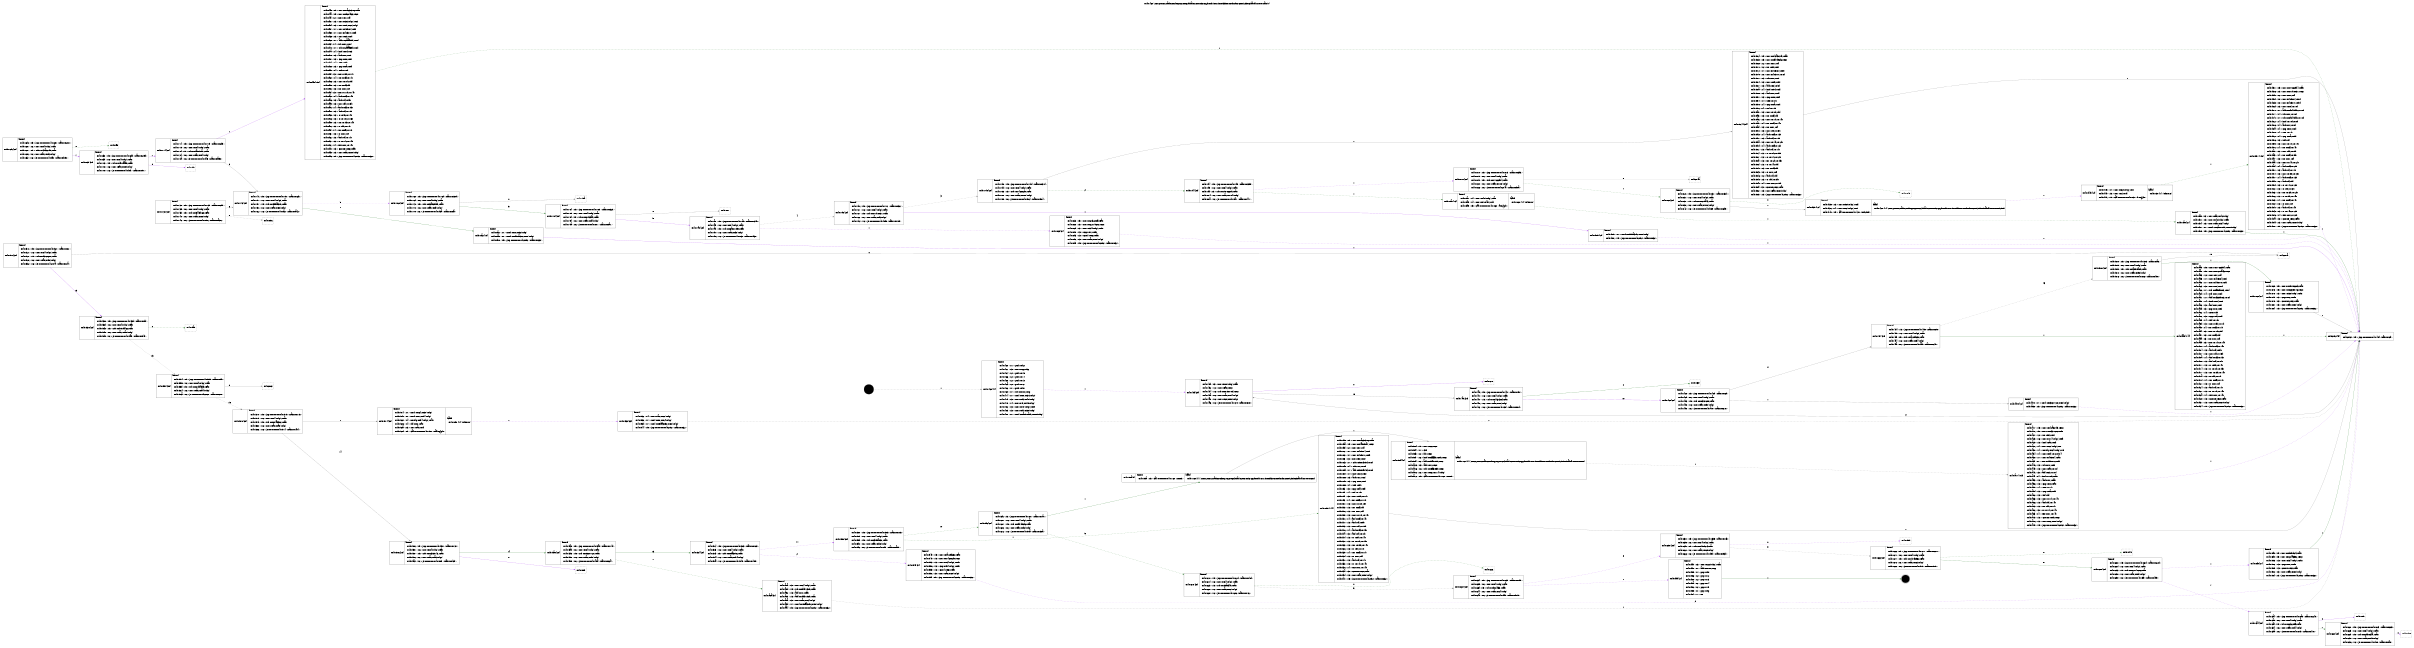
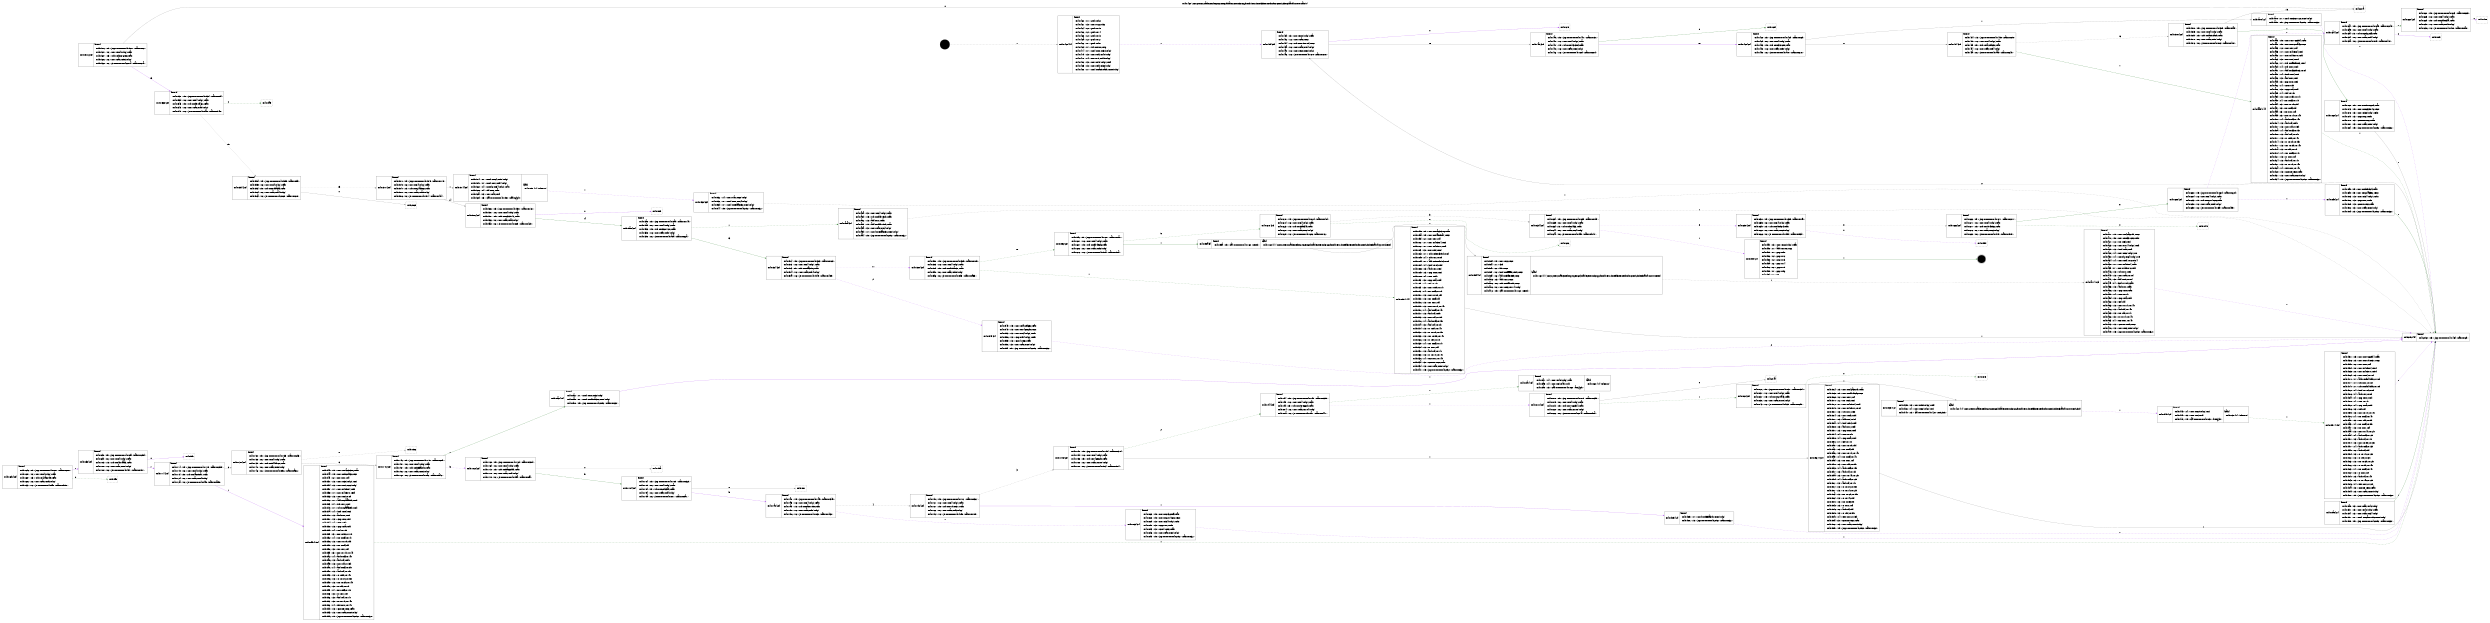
edge "0x401714 [28]" -> "0x40174c [28]": now "0x401714 [28]" -> "0x401730 [28]"
edge "0x4018a1 [13]" -> "0x4018ae [21]": removed, label "1"
